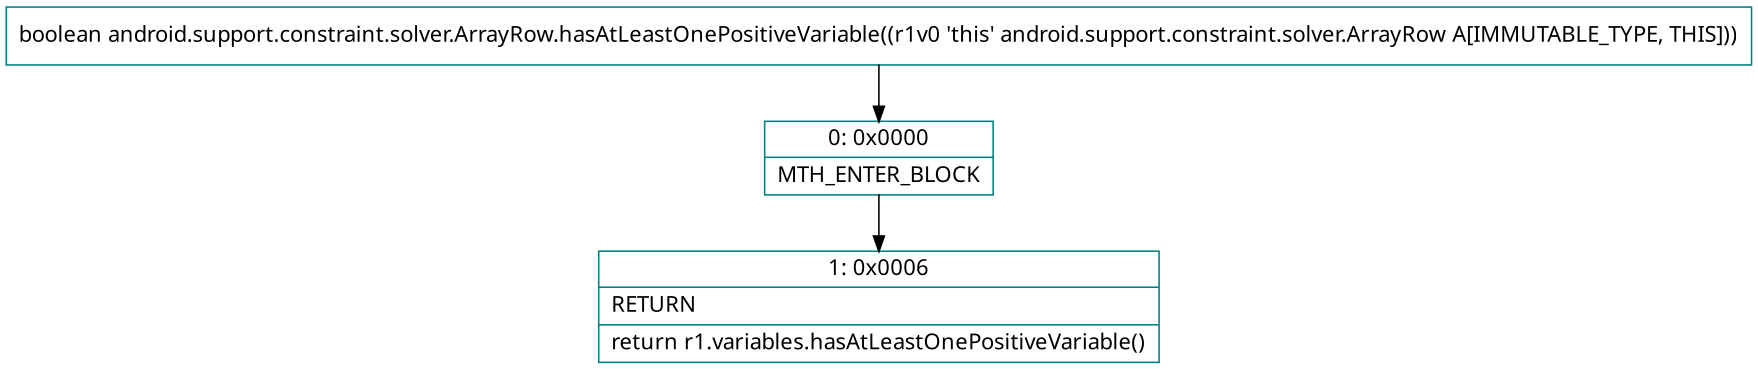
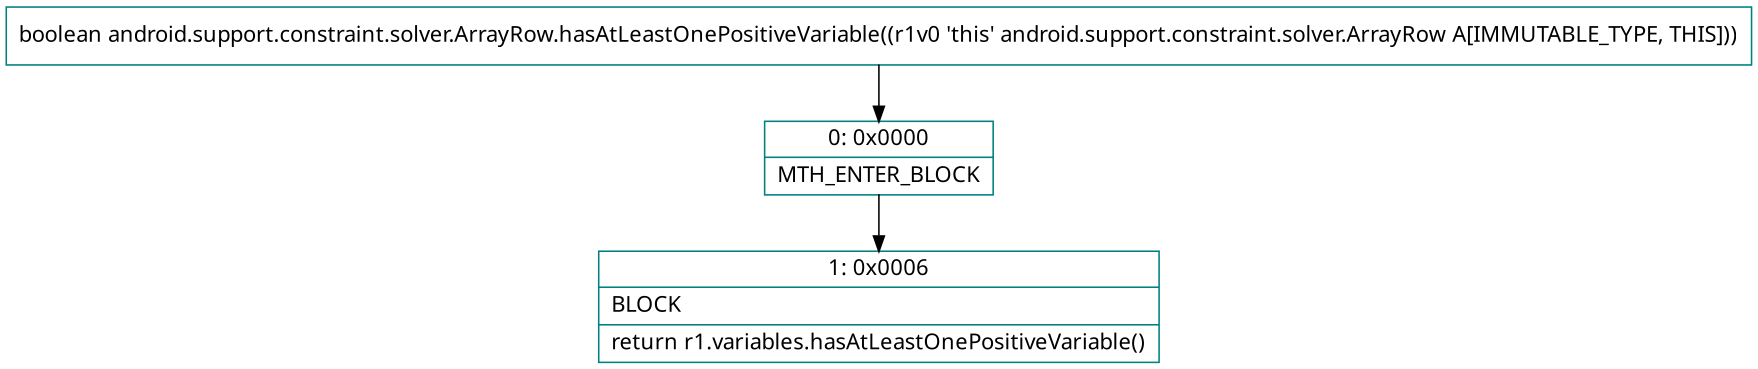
node "1: 0x0006": text "RETURN" -> "BLOCK"
